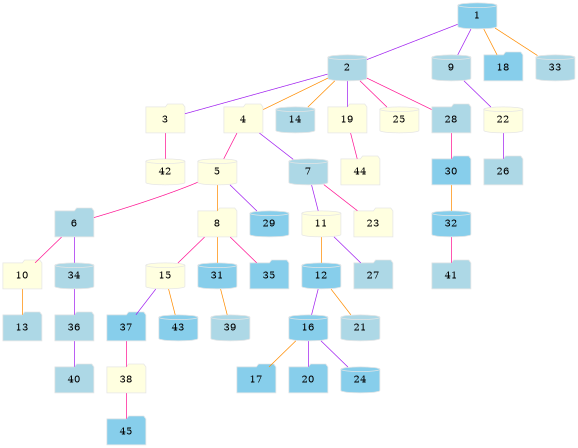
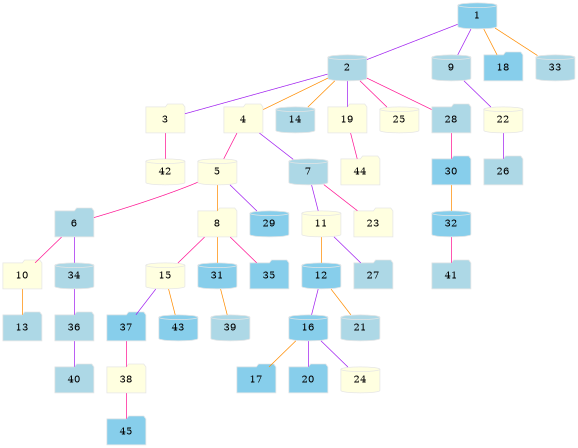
node "24": fillcolor skyblue -> lightyellow
